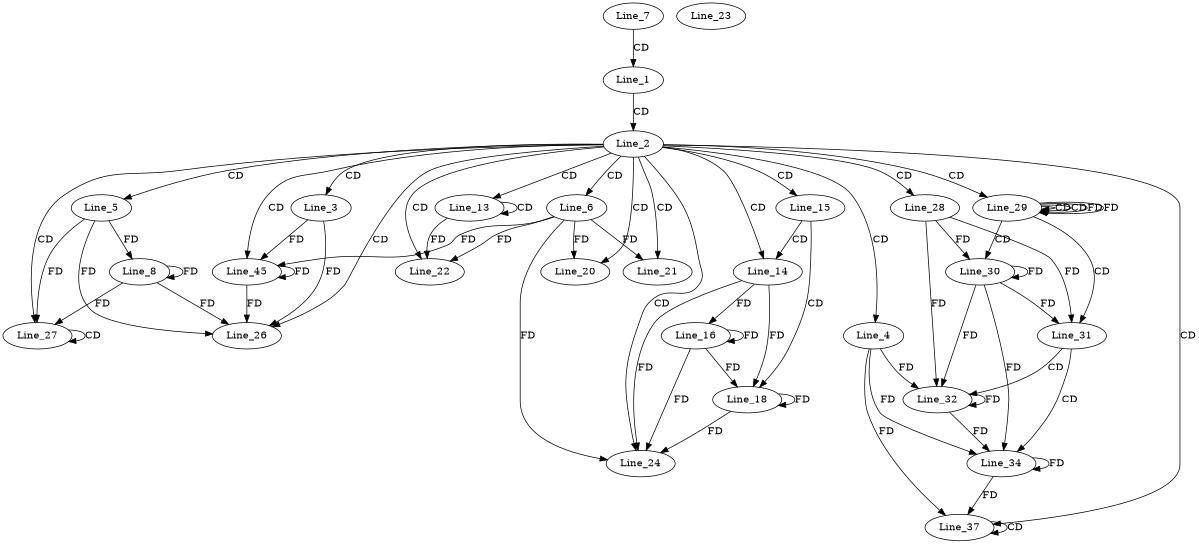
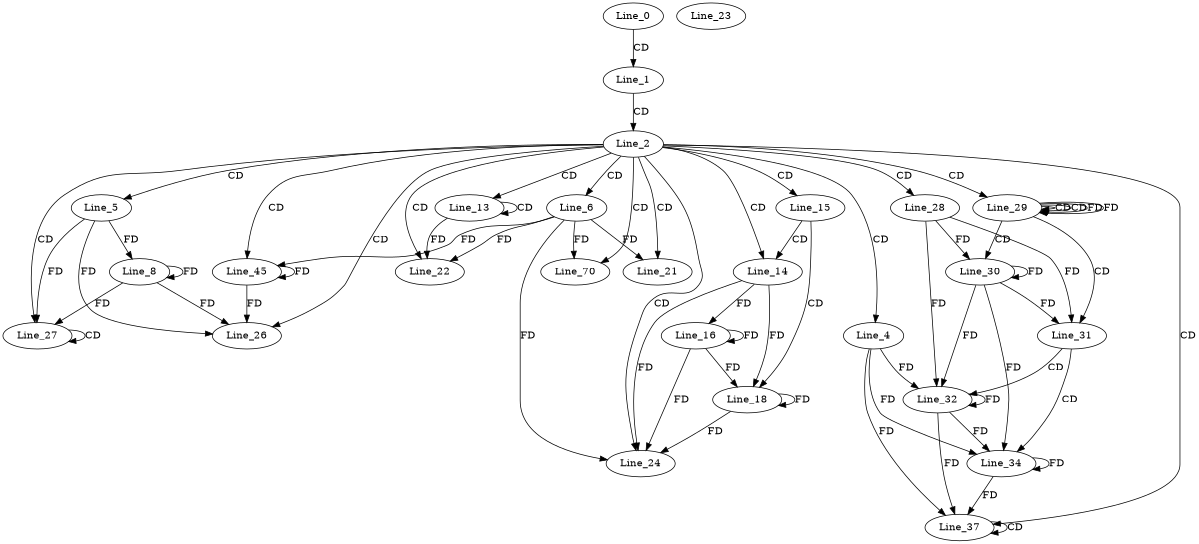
node "Line_7": label "Line_7" -> "Line_0"
node "Line_3": removed
node "Line_20": label "Line_20" -> "Line_70"
edge "Line_32" -> "Line_37": added, label "FD"
